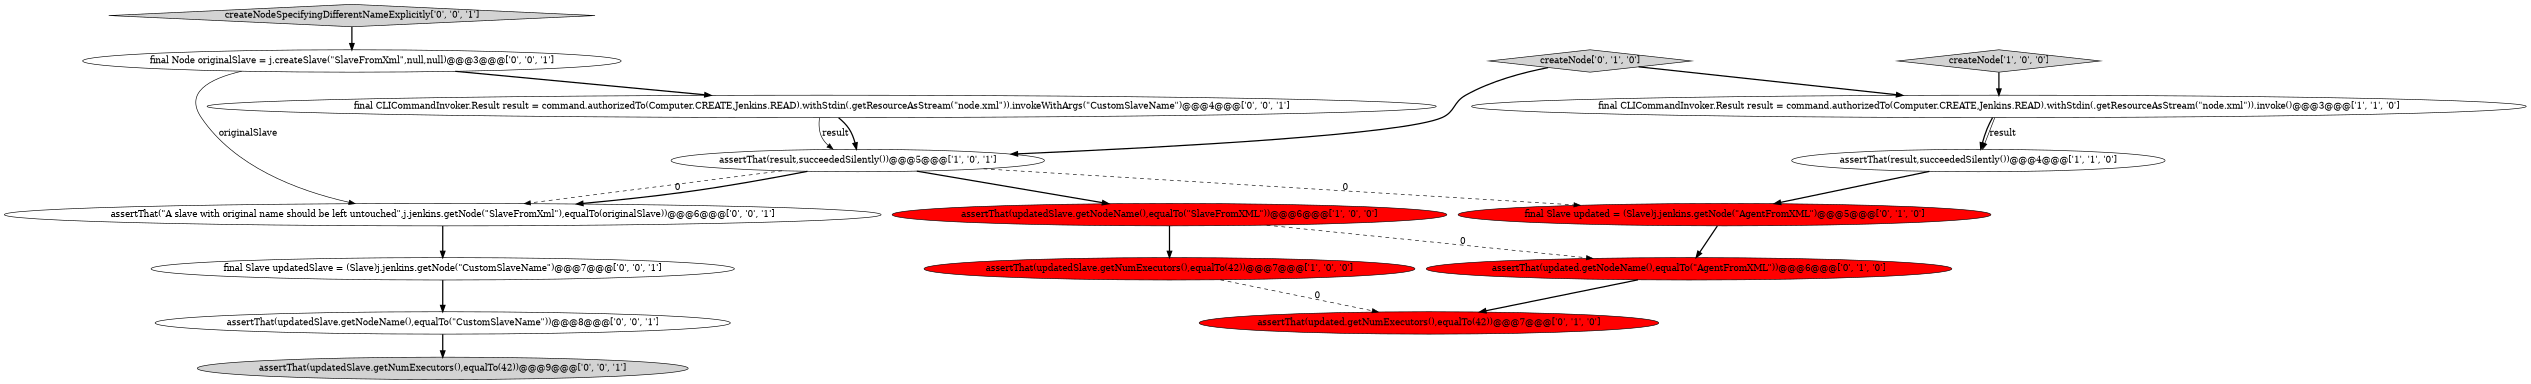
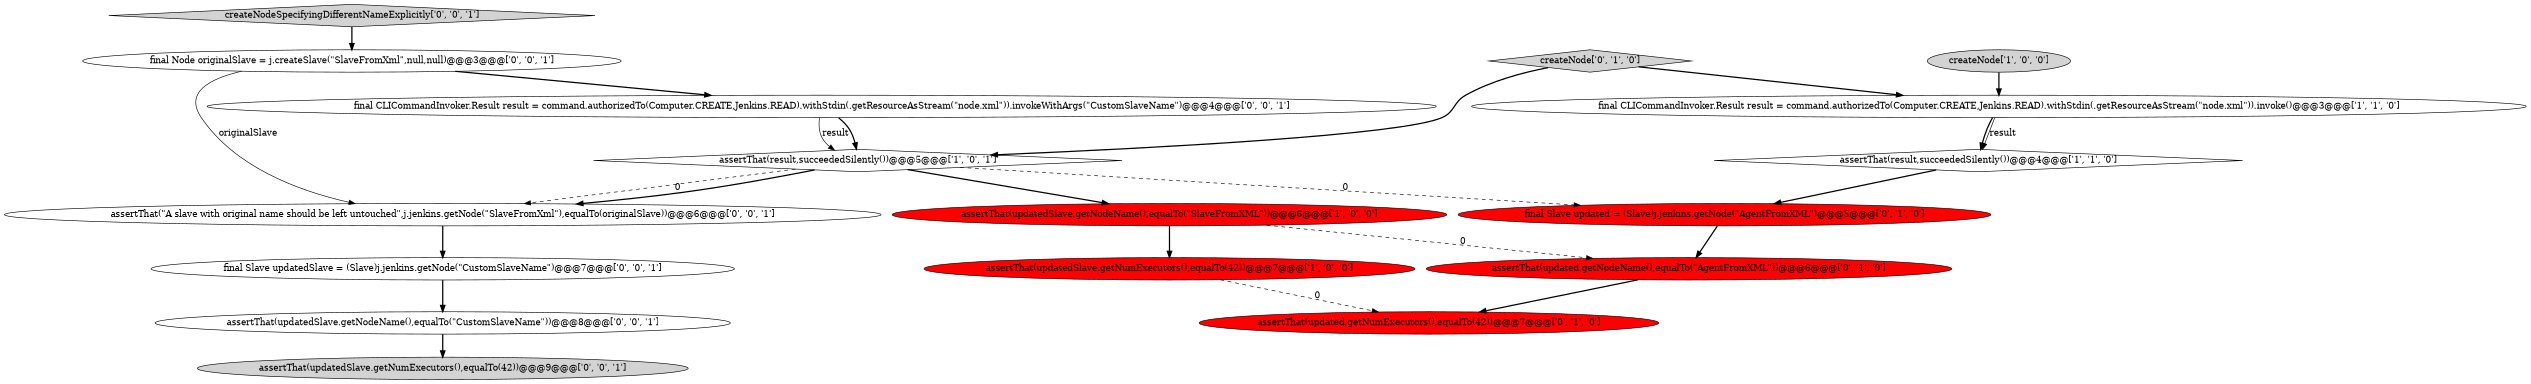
node "createNode['1', '0', '0']": shape diamond -> ellipse
node "assertThat(result,succeededSilently())@@@5@@@['1', '0', '1']": shape ellipse -> diamond
node "assertThat(result,succeededSilently())@@@4@@@['1', '1', '0']": shape ellipse -> diamond
